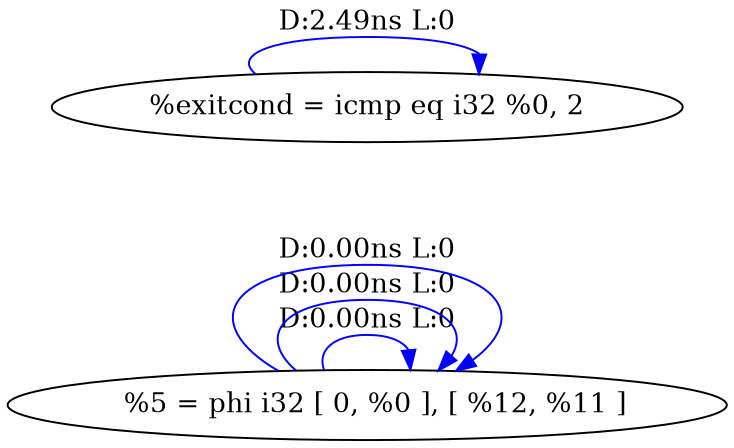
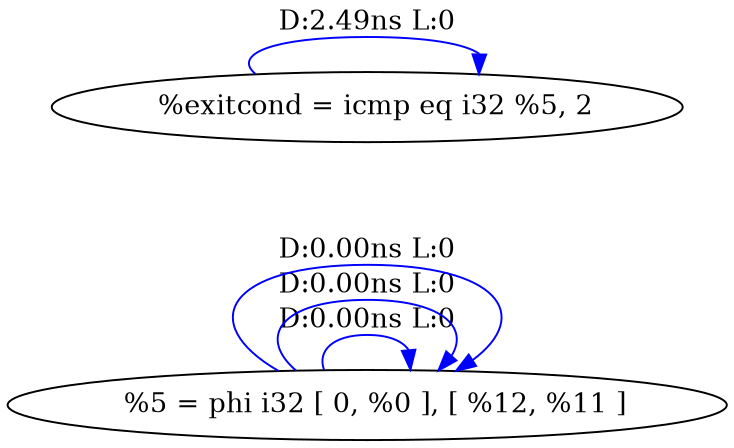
node "%exitcond = icmp eq i32 %0, 2": label "%exitcond = icmp eq i32 %0, 2" -> "%exitcond = icmp eq i32 %5, 2"
